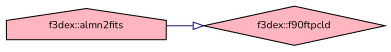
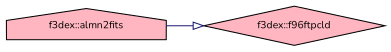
node "f3dex::f90ftpcld": label "f3dex::f90ftpcld" -> "f3dex::f96ftpcld"
